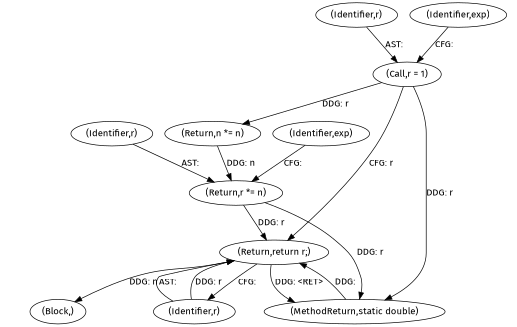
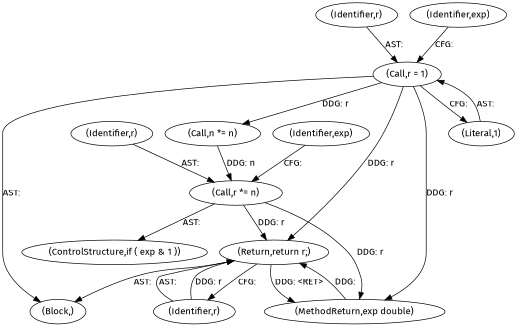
edge "(Call,r = 1)" -> "(Block,)": added, label "AST:"
node "(Return,n *= n)": label "(Return,n *= n)" -> "(Call,n *= n)"
node "(Literal,1)": added
edge "(Call,r = 1)" -> "(Return,return r;)": label "CFG: r" -> "DDG: r"
node "(Return,r *= n)": label "(Return,r *= n)" -> "(Call,r *= n)"
node "(ControlStructure,if ( exp & 1 ))": added
edge "(Return,return r;)" -> "(Block,)": label "DDG: n" -> "AST: "
node "(MethodReturn,static double)": label "(MethodReturn,static double)" -> "(MethodReturn,exp double)"
